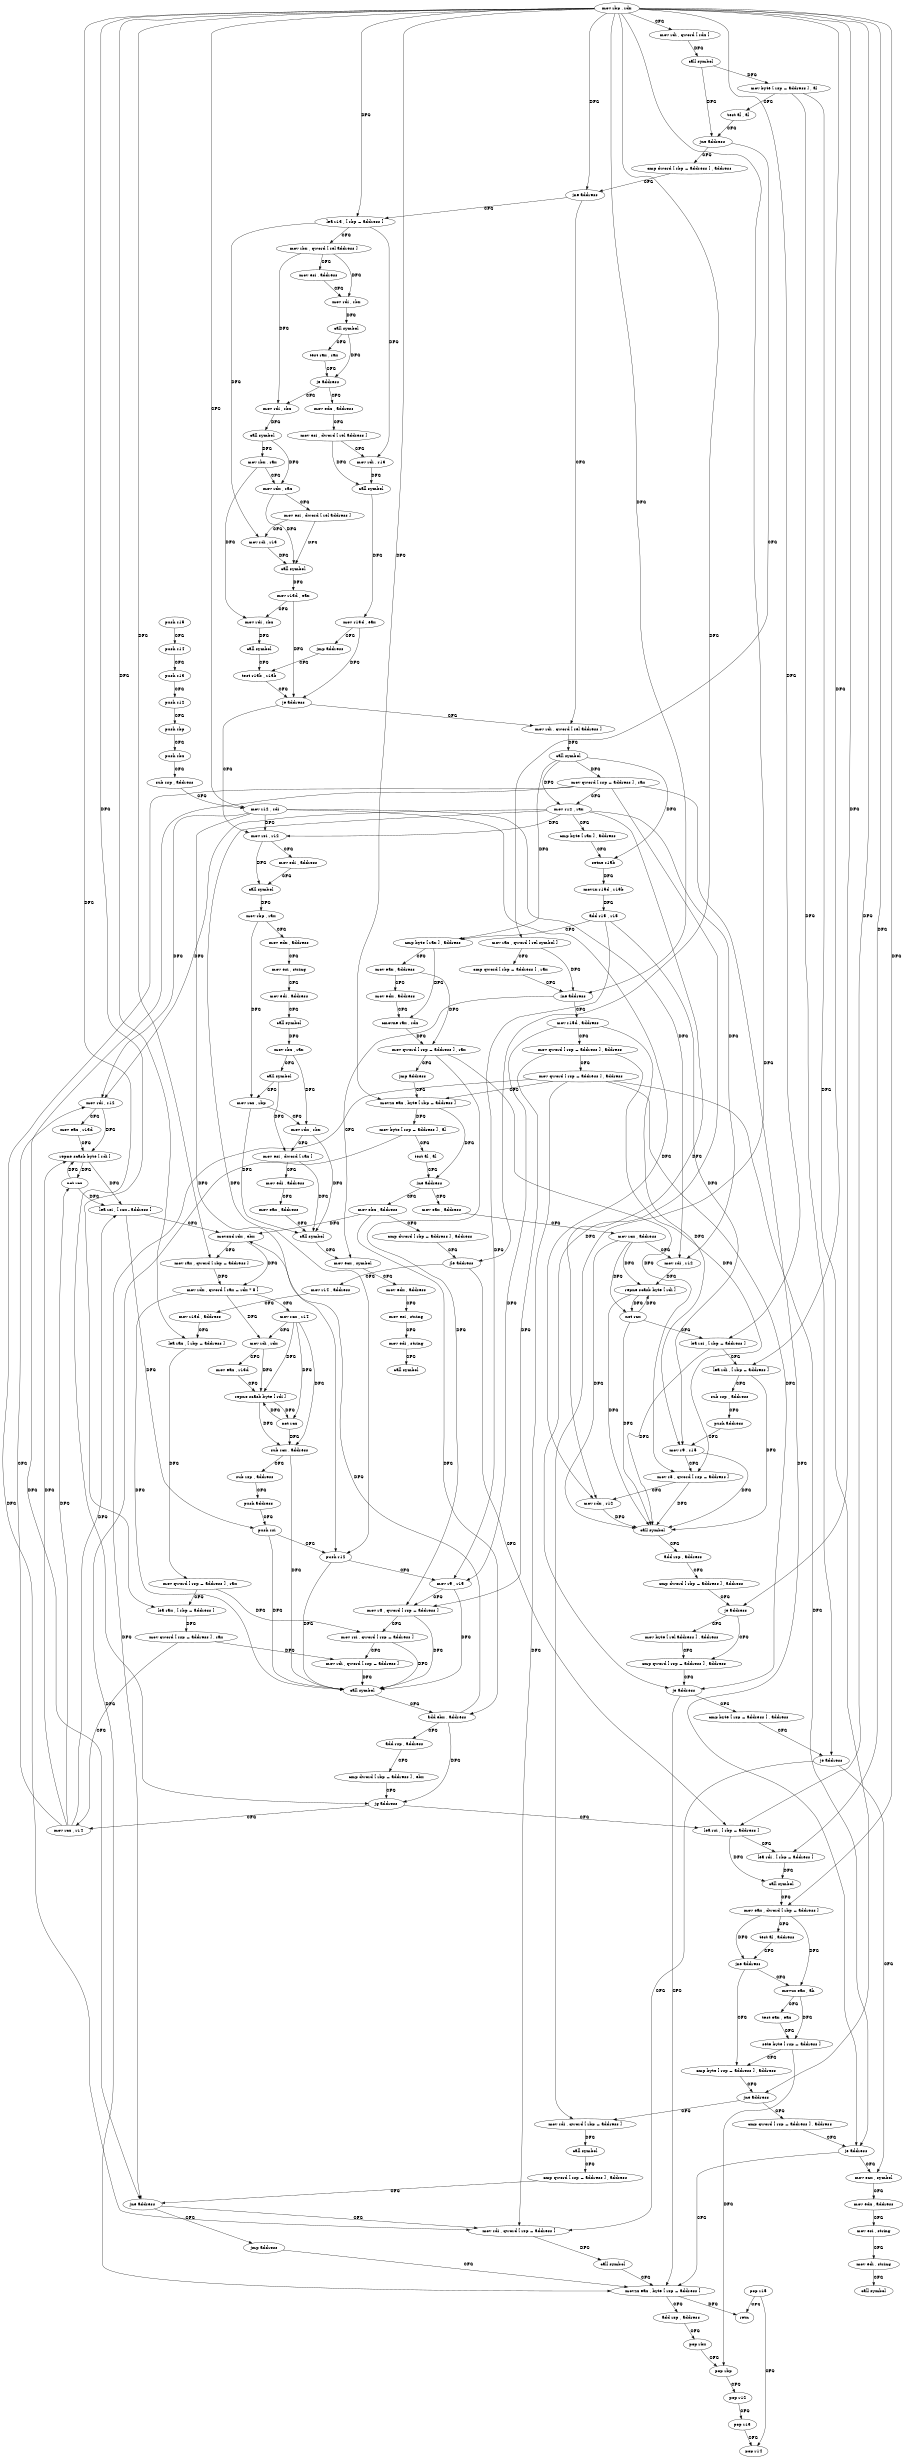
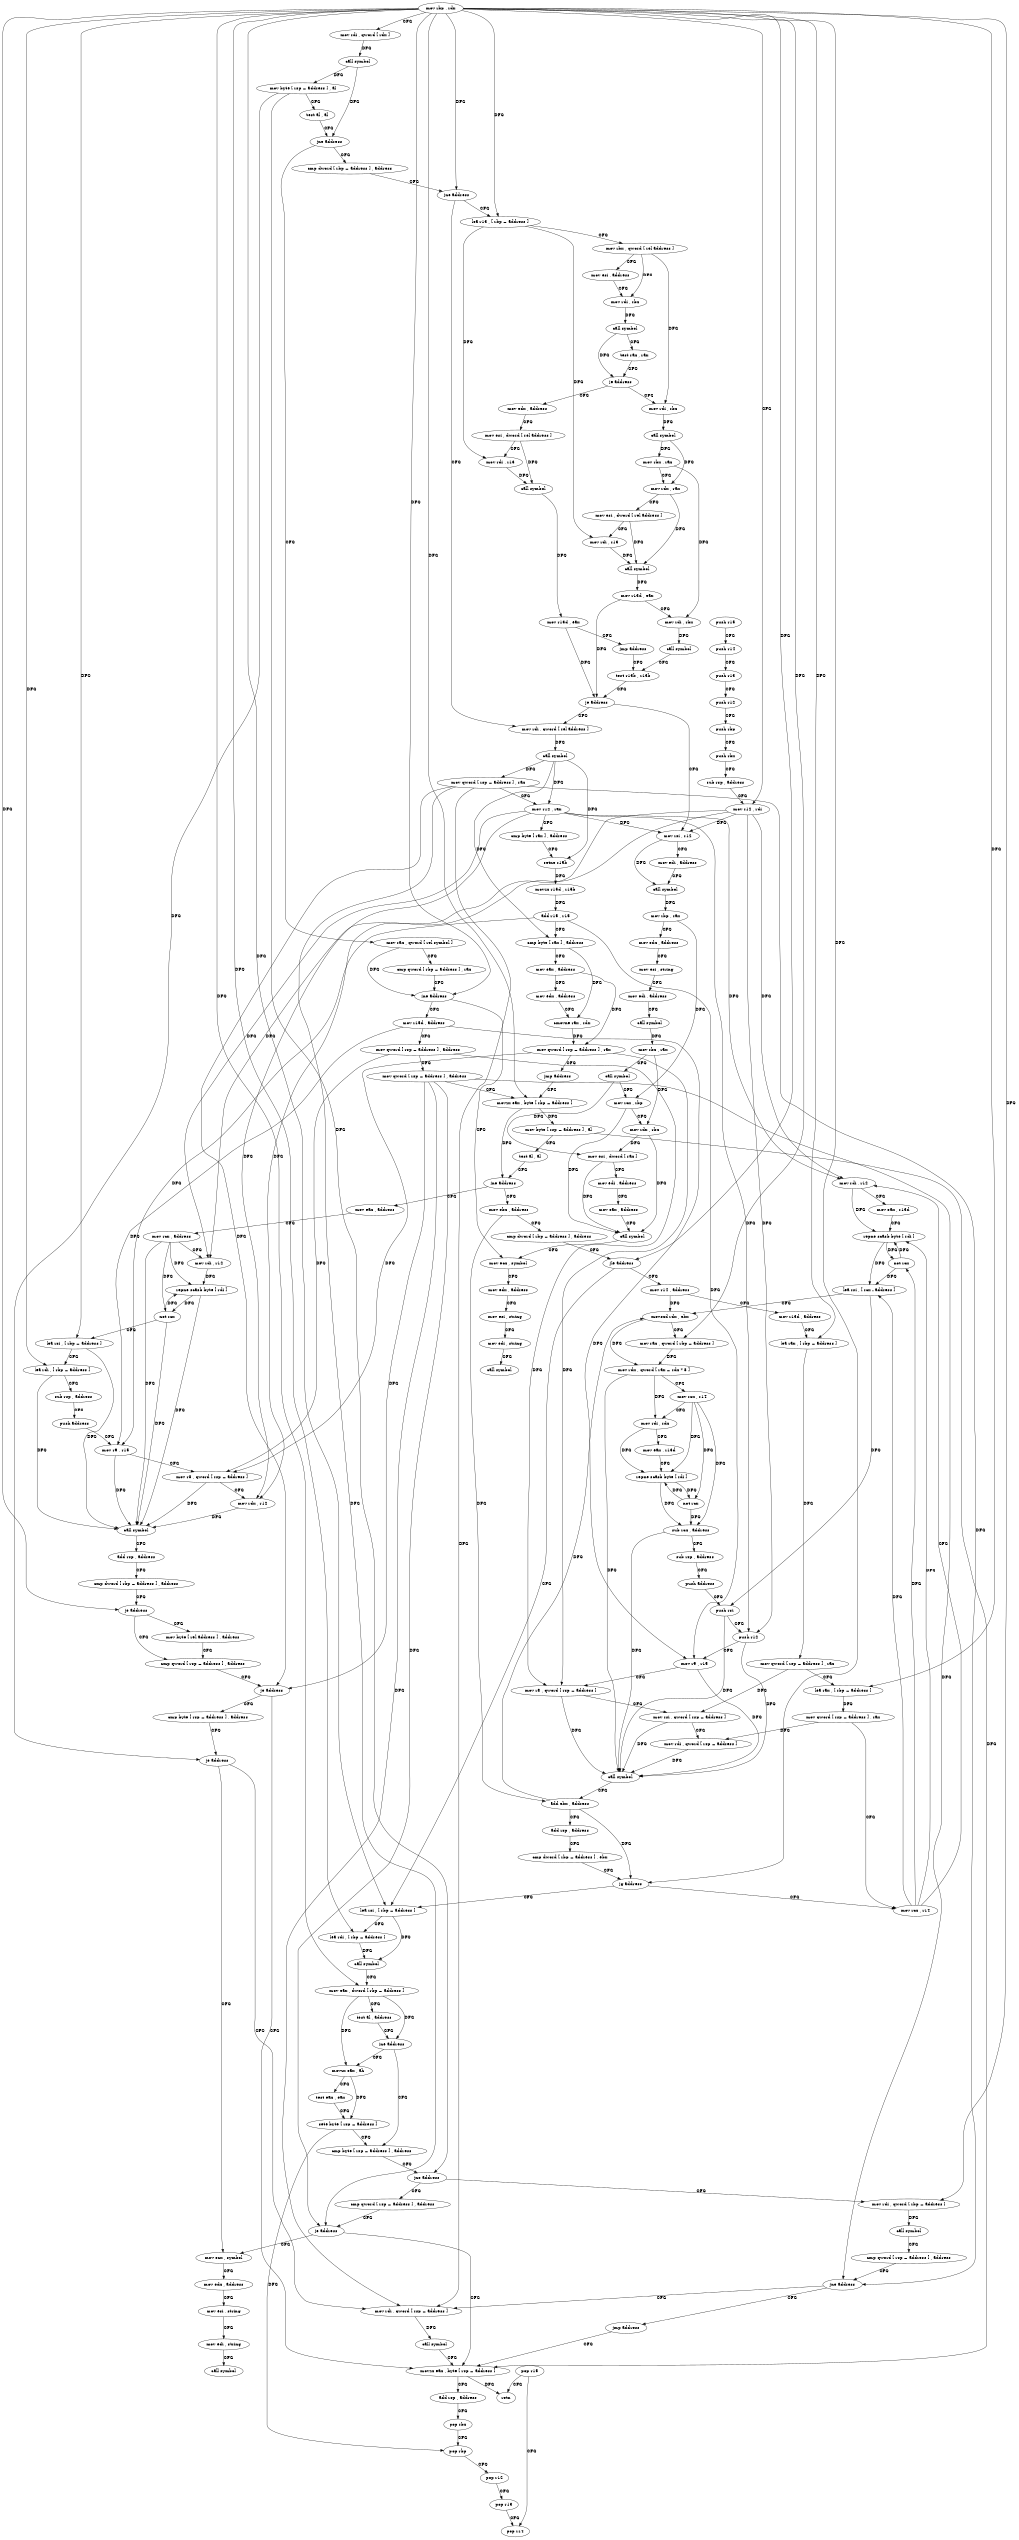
edge "mov rdx , rbx" -> "mov esi , dword [ rax ]": label "CFG" -> "DFG"
edge "mov ebx , address" -> "movsxd rdx , ebx": now "mov r14 , address" -> "movsxd rdx , ebx"
